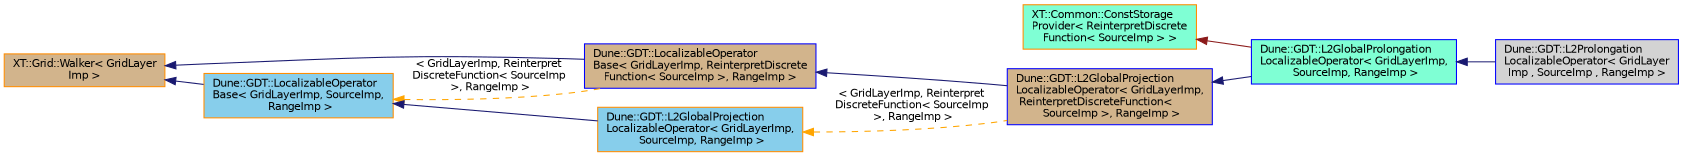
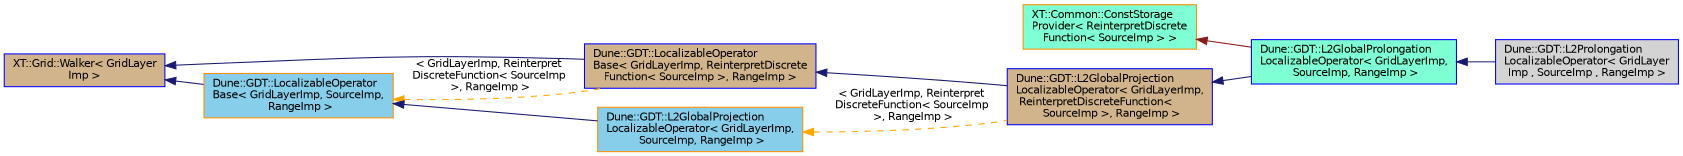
node "XT::Grid::Walker< GridLayer Imp >": color darkorange -> blue
